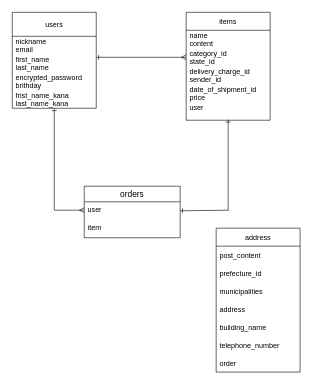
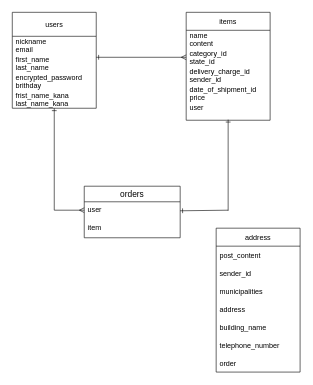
node "prefecture_id": label "prefecture_id" -> "sender_id"
